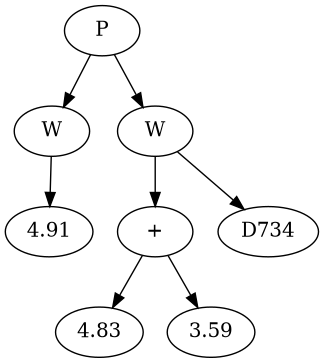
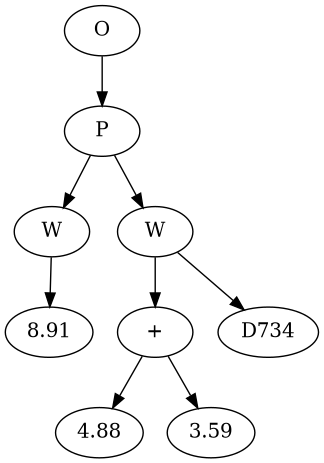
node "O": added
node "4.91": label "4.91" -> "8.91"
node "4.83": label "4.83" -> "4.88"
